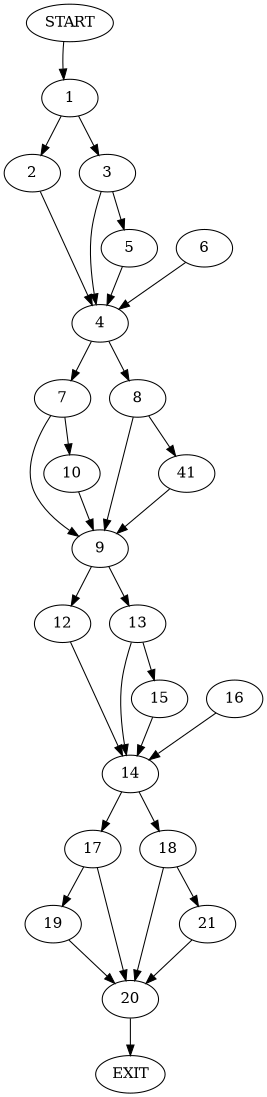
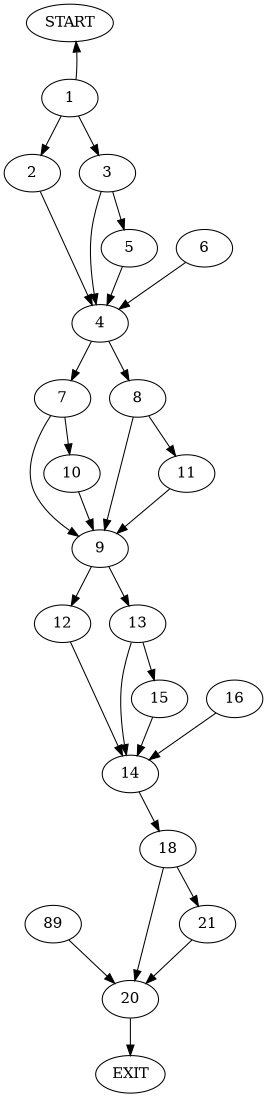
edge "START" -> "1": reversed
node "41": label "41" -> "11"
node "17": removed
node "19": label "19" -> "89"
